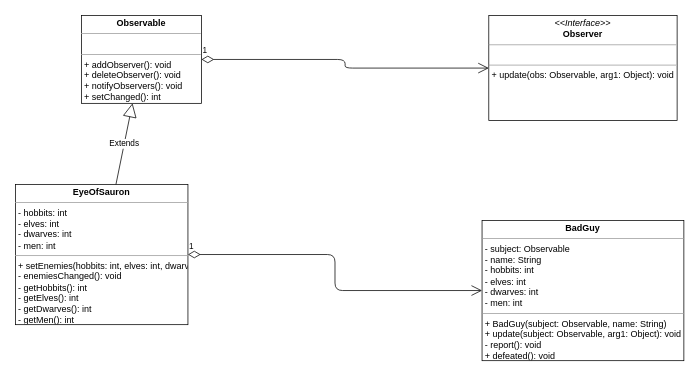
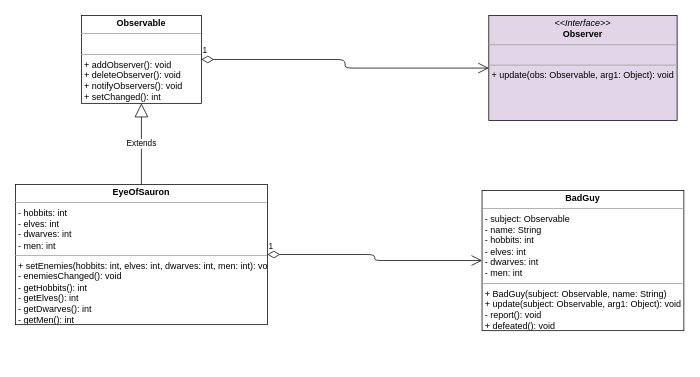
node "<<Interface>> Observer + update(obs: Observable, arg1: Object): void": fillcolor #ffffff -> #e1d5e7
node "EyeOfSauron - hobbits: int - elves: int - dwarves: int - men: int + setEnemies(hobbits: int, elves: int, dwarves: int, men: int): void - enemiesChanged(): void - getHobbits(): int - getElves(): int - getDwarves(): int - getMen(): int": size 173x140 -> 252x140
node "BadGuy - subject: Observable - name: String - hobbits: int - elves: int - dwarves: int - men: int + BadGuy(subject: Observable, name: String) + update(subject: Observable, arg1: Object): void - report(): void + defeated(): void": moved (583, 290) -> (583, 260)
